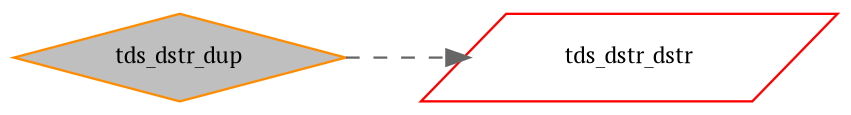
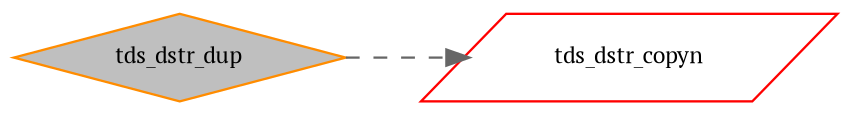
node "tds_dstr_dstr": label "tds_dstr_dstr" -> "tds_dstr_copyn"
